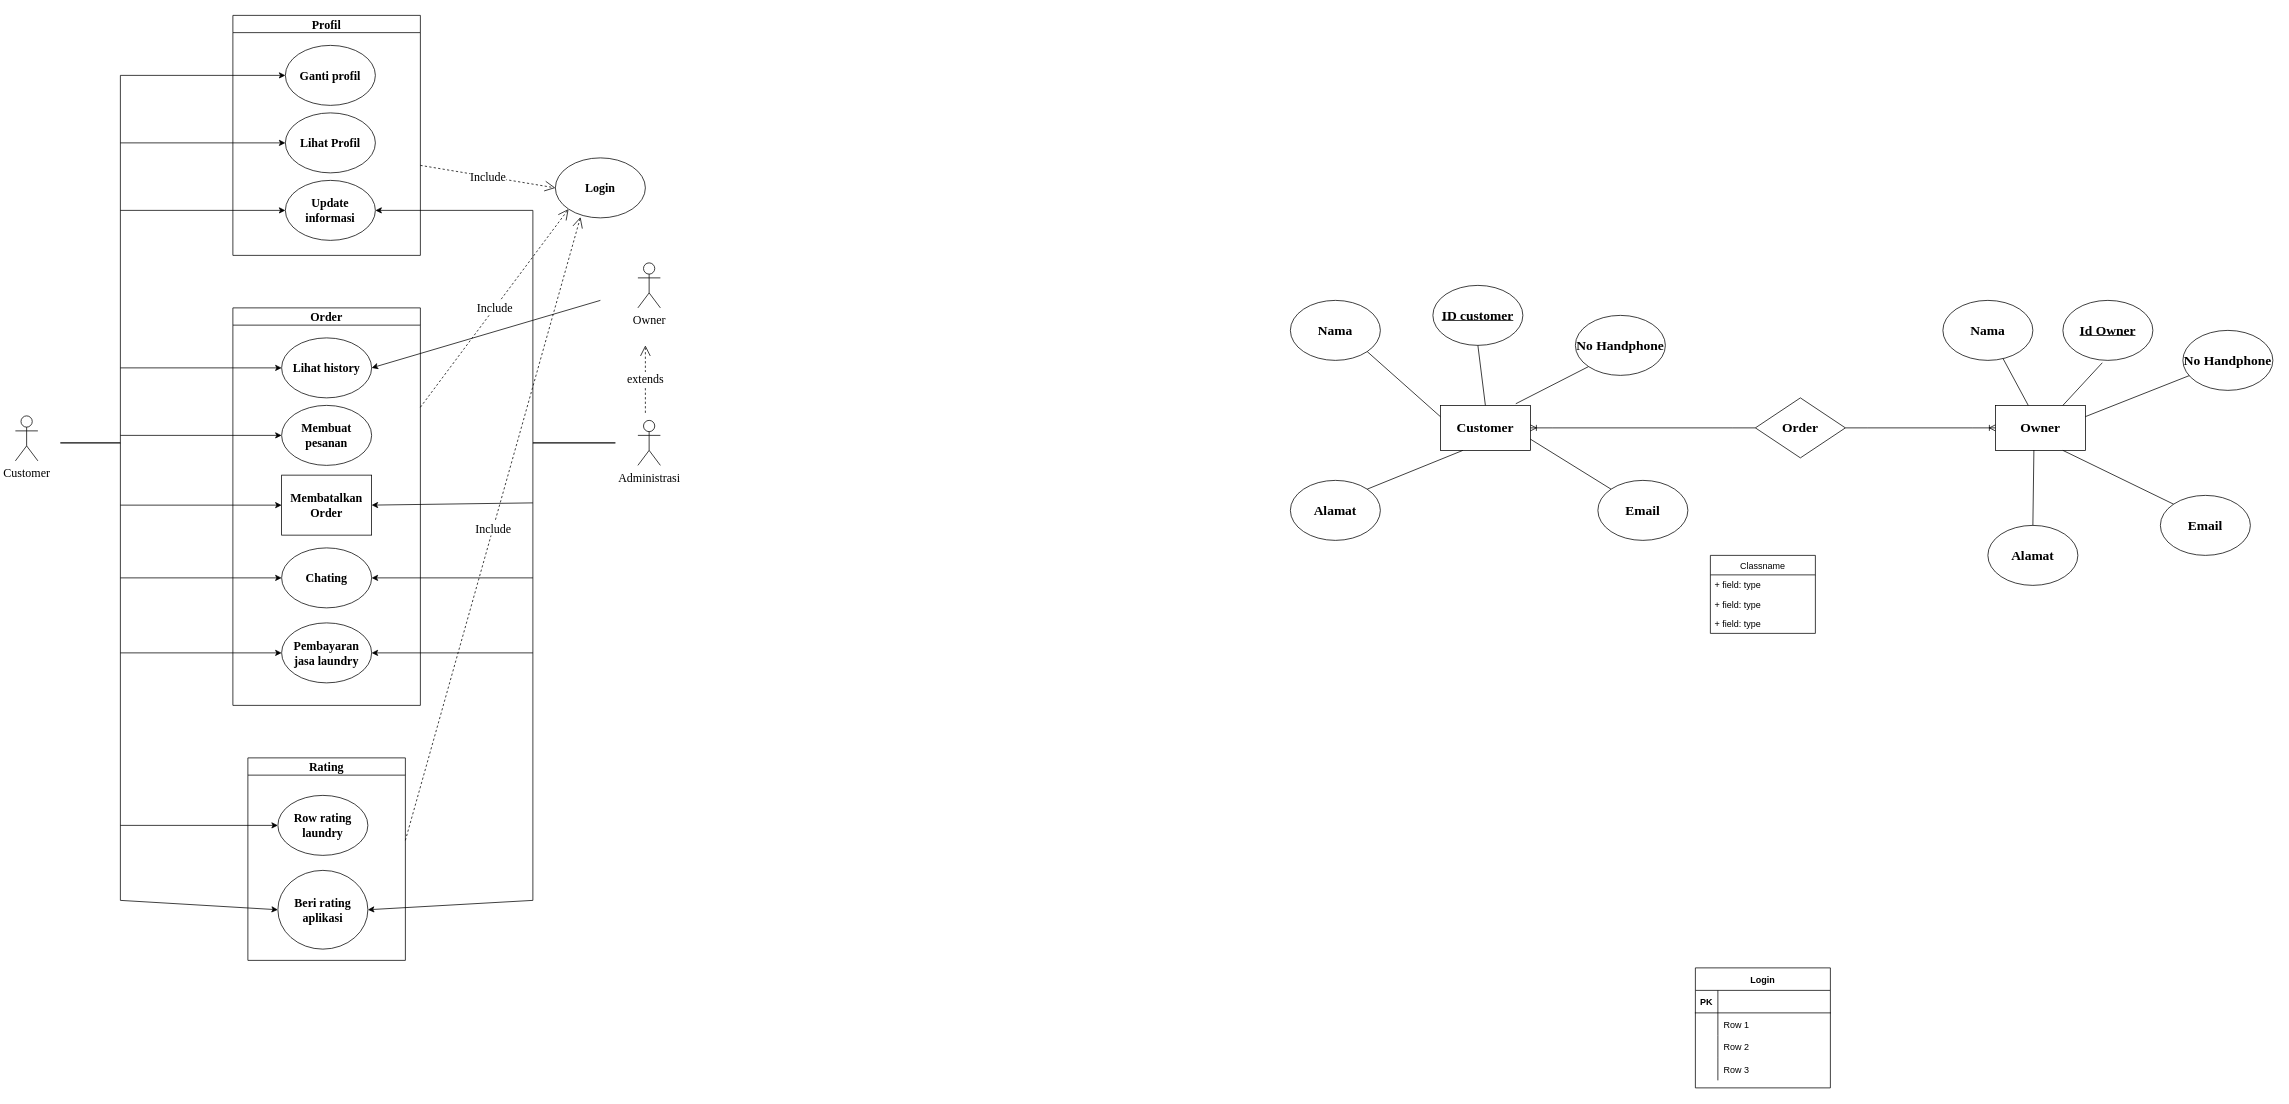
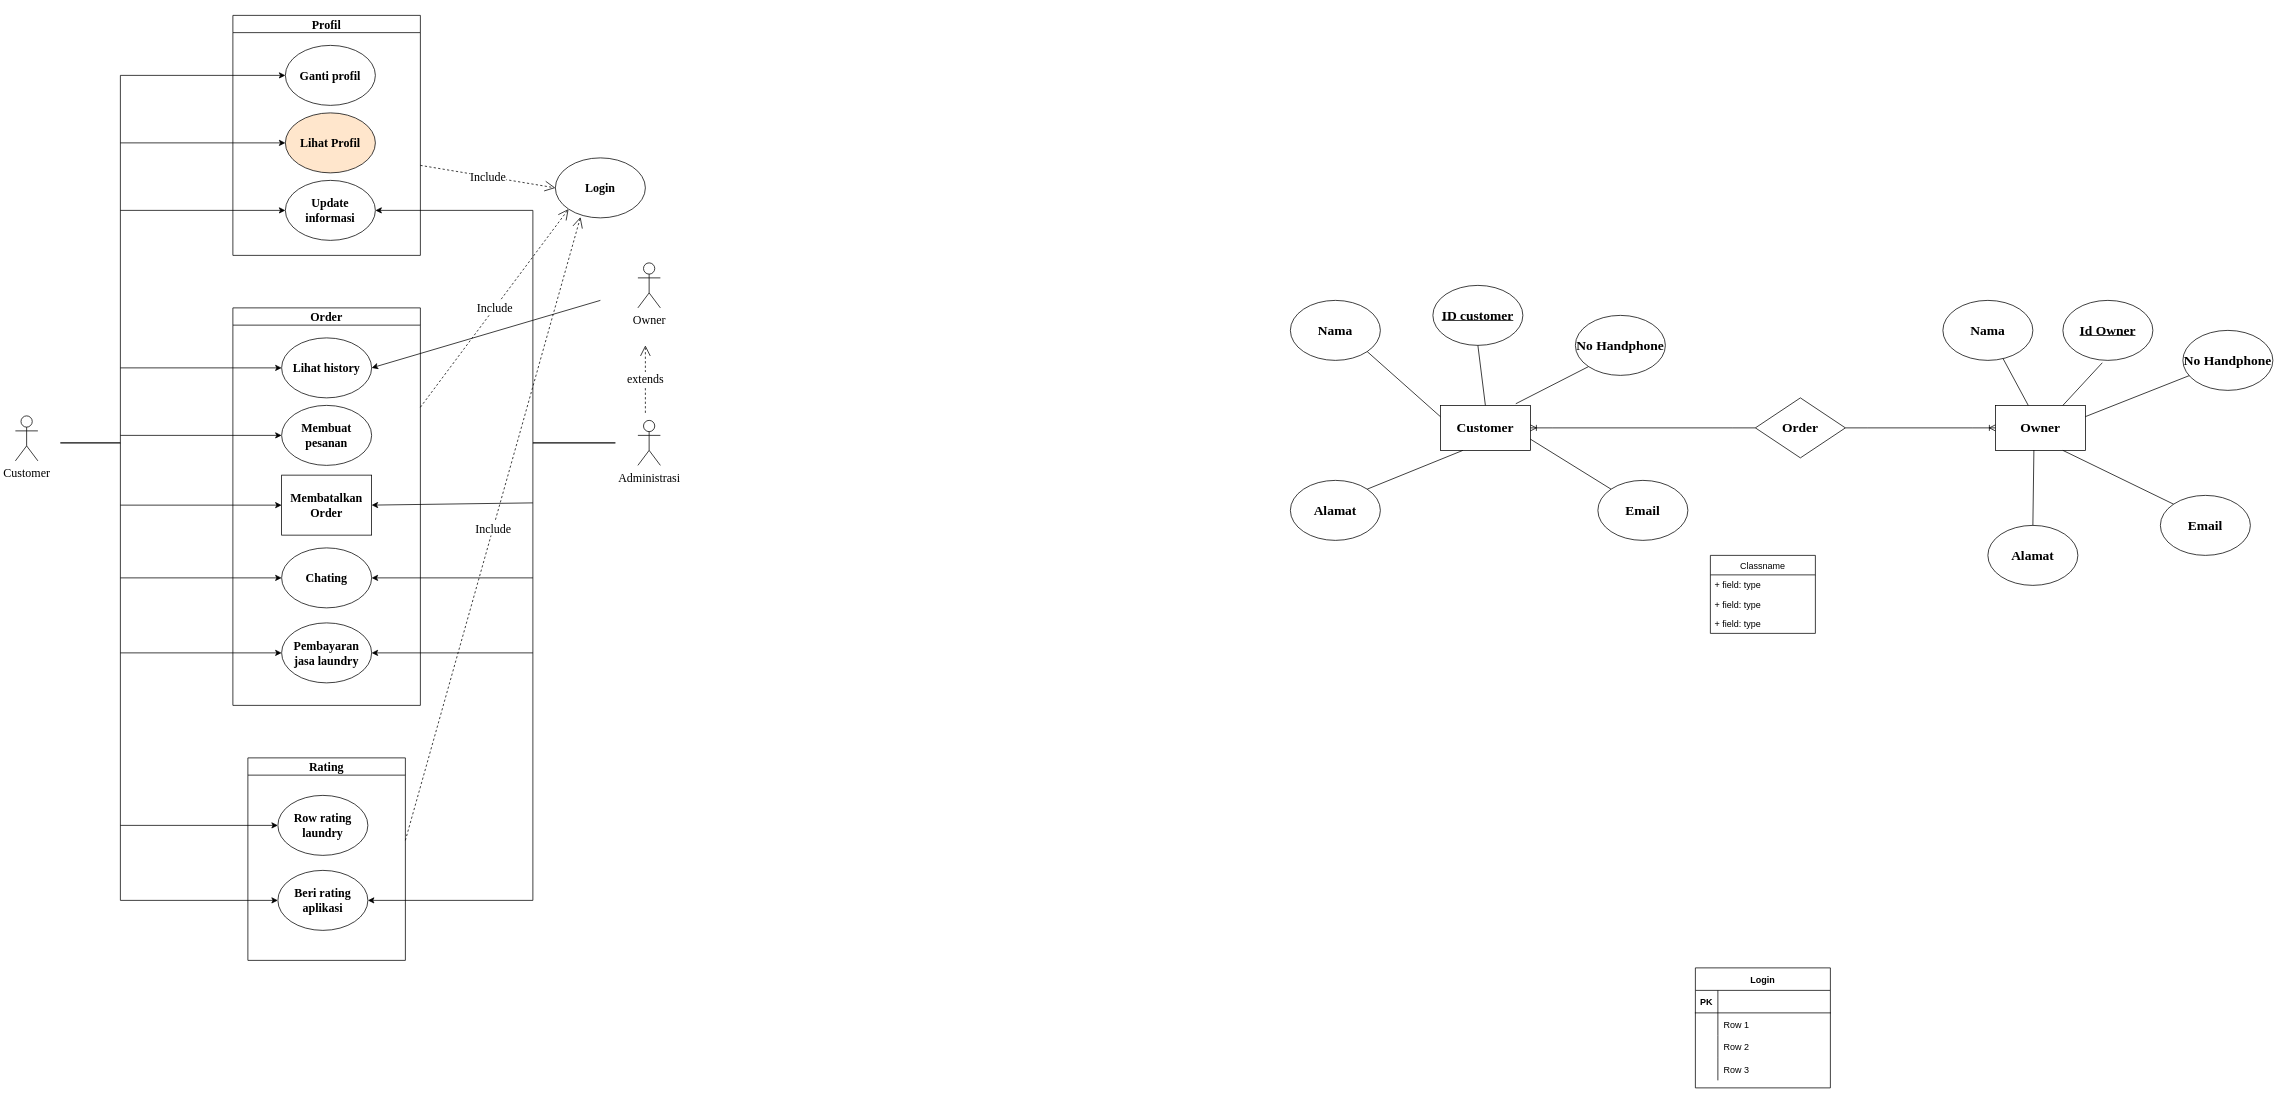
node "Lihat Profil": fillcolor #ffffff -> #ffe6cc
node "Beri rating aplikasi": size 90x79 -> 90x60
